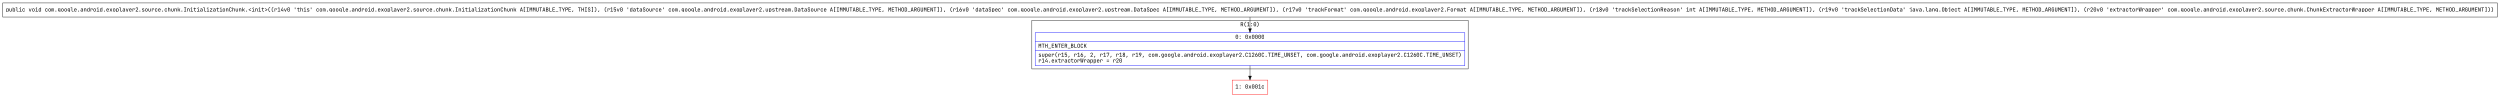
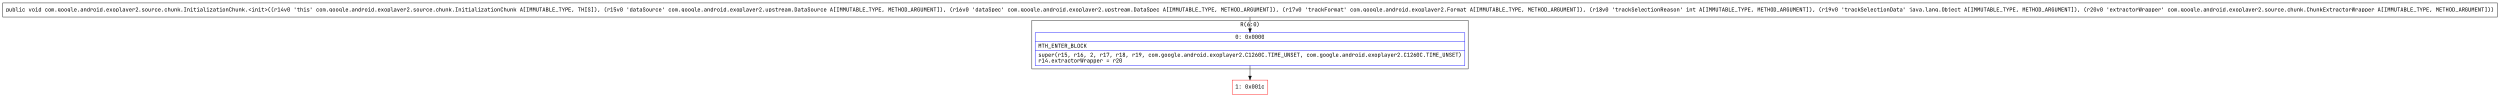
cluster "R(1:0)": label "R(1:0)" -> "R(6:0)"
